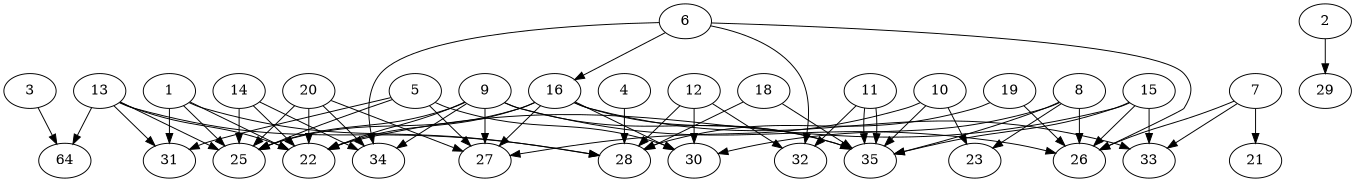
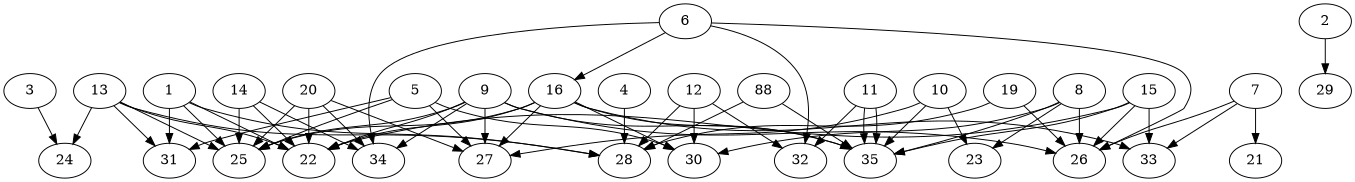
node "18": label "18" -> "88"
node "64": label "64" -> "24"
